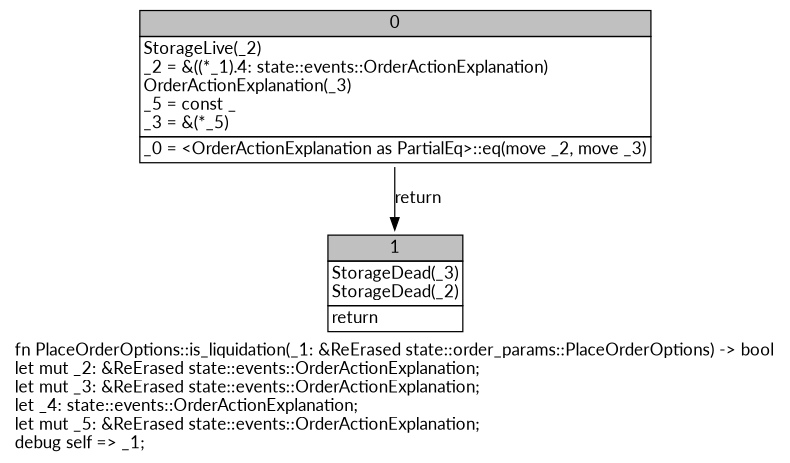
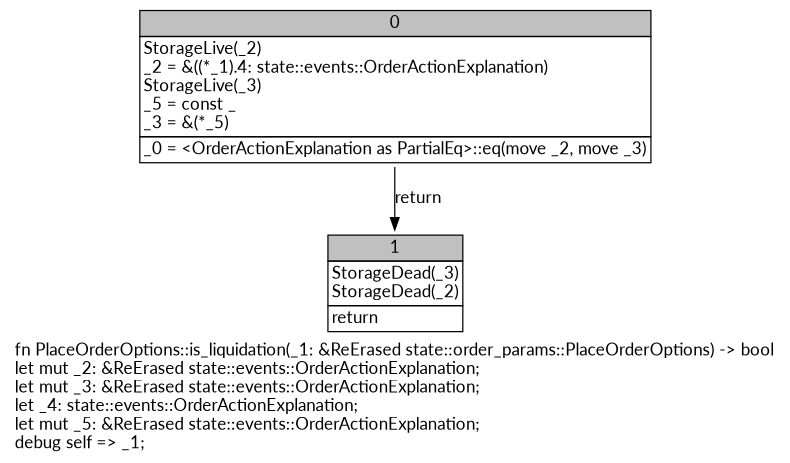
node "0": text "OrderActionExplanation(_3)" -> "StorageLive(_3)"
